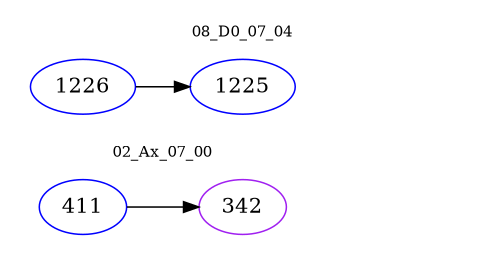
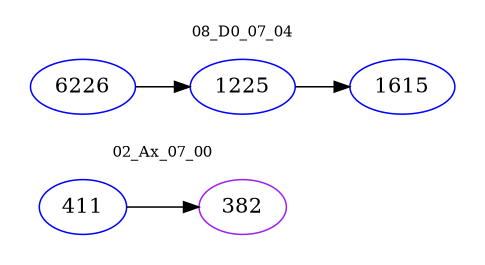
node "1226": label "1226" -> "6226"
node "1615": added
node "342": label "342" -> "382"
